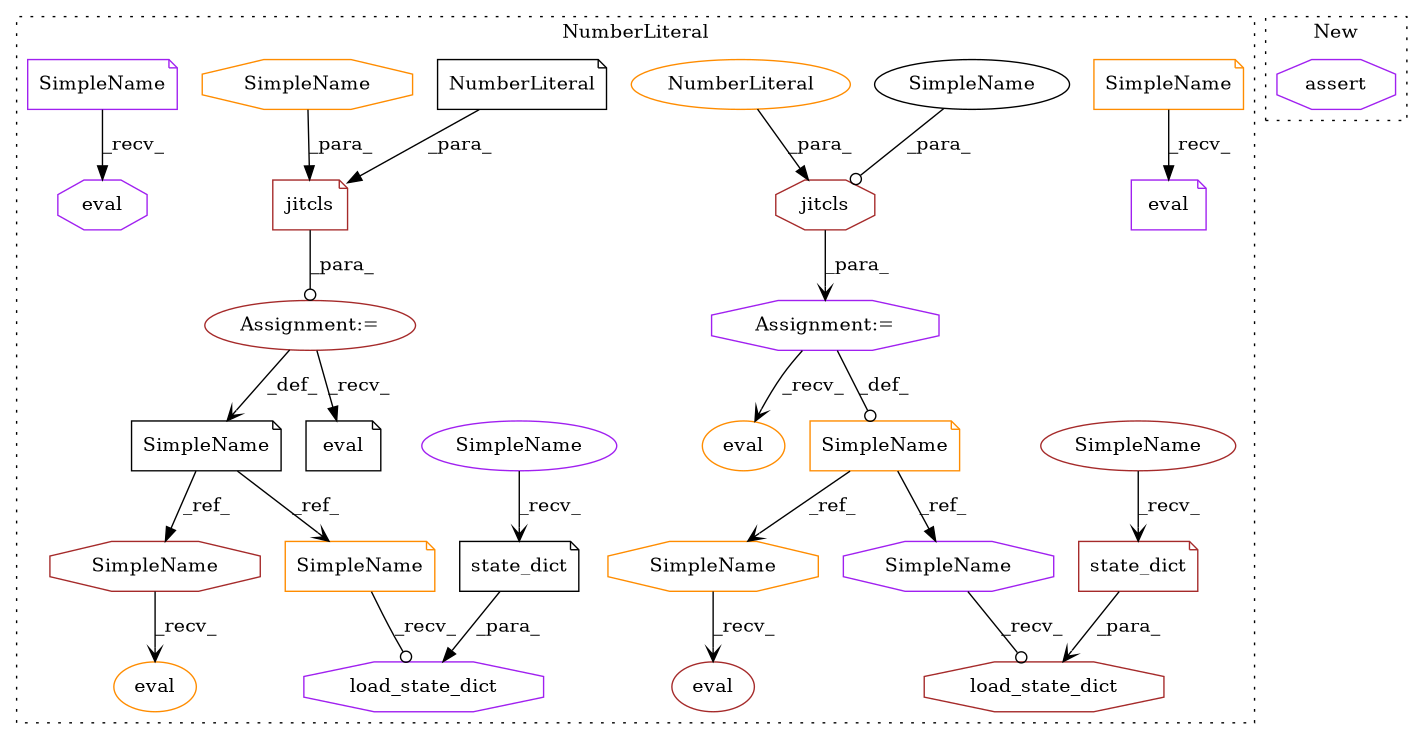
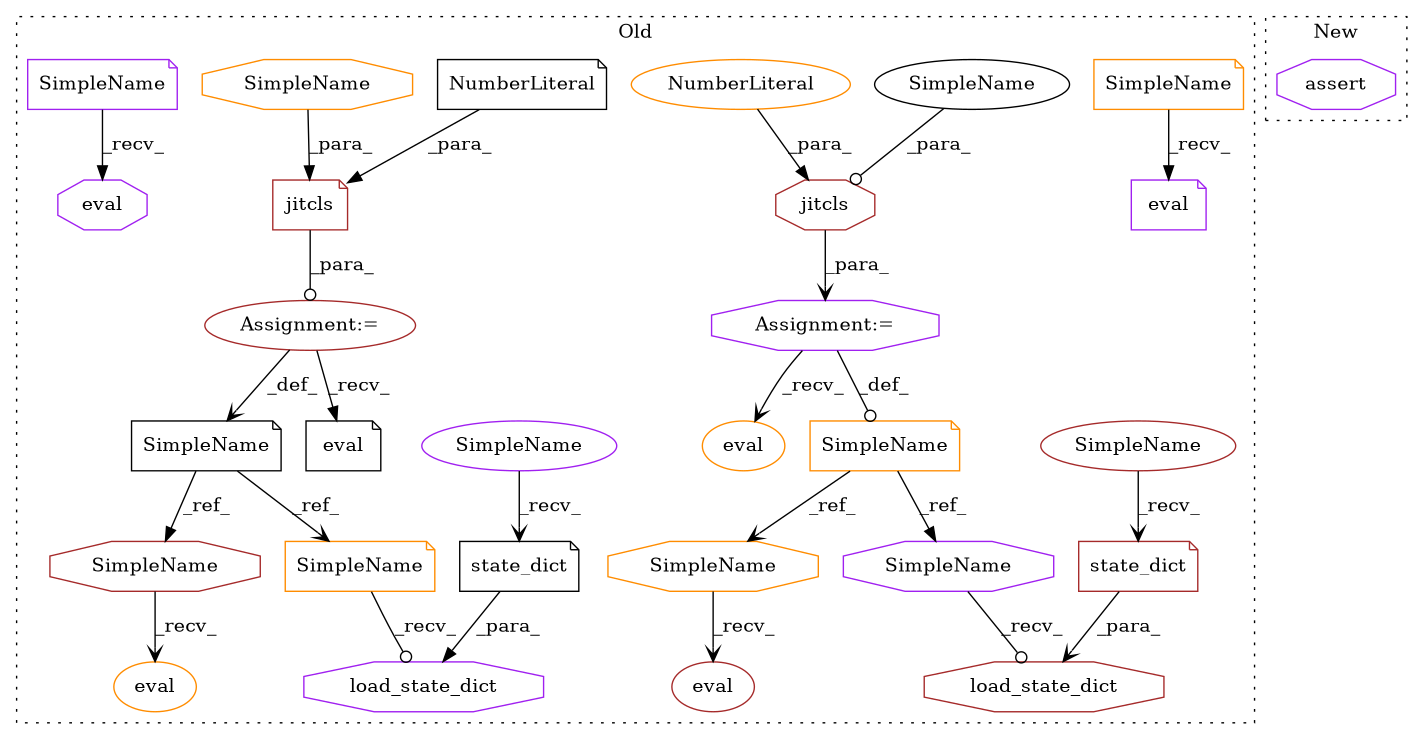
cluster "NumberLiteral": label "NumberLiteral" -> "Old"
